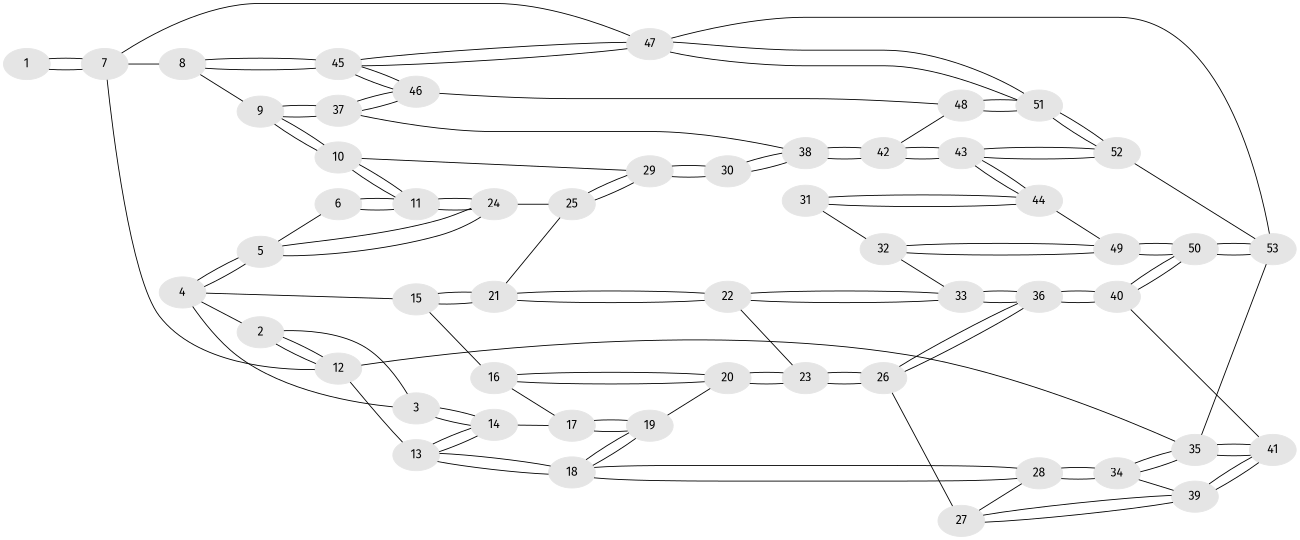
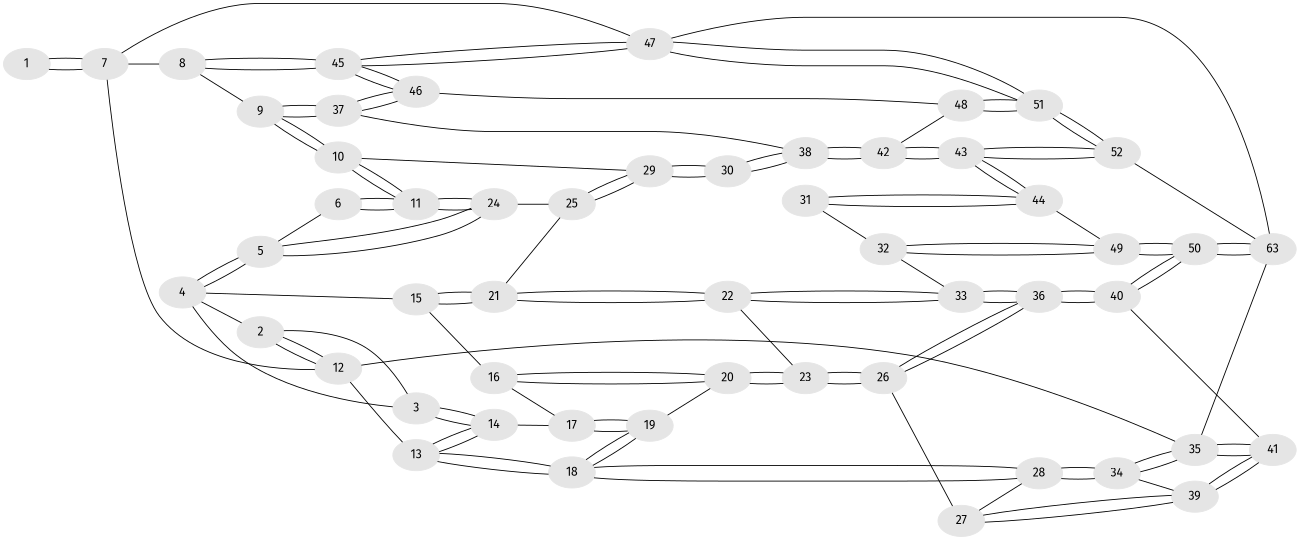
node "53": label "53" -> "63"
